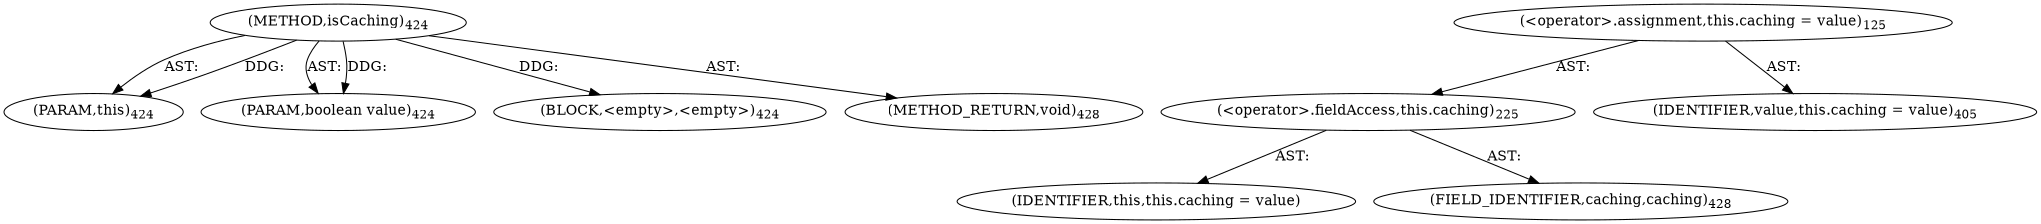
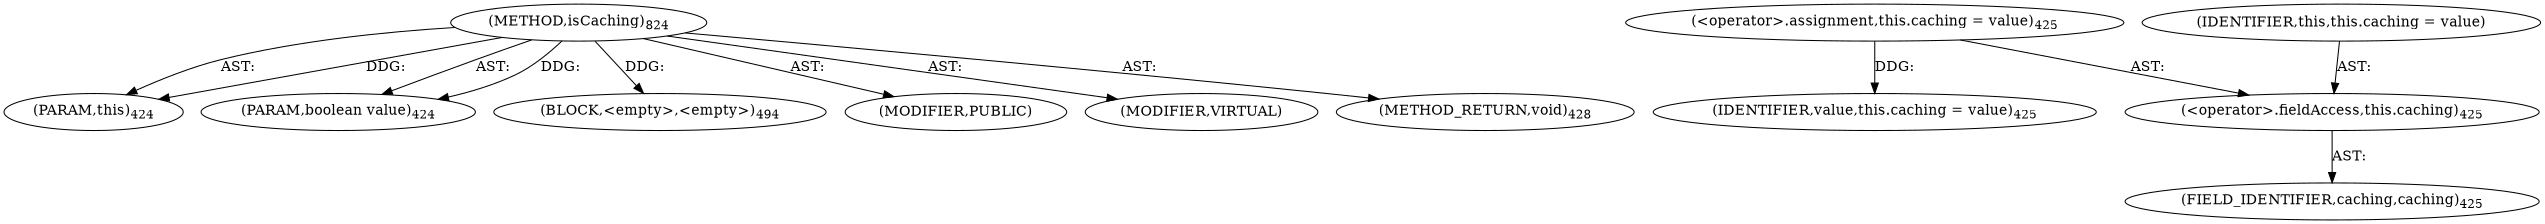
node "(METHOD,isCaching)": text "424" -> "824"
node "(<operator>.assignment,this.caching = value)": text "125" -> "425"
edge "(<operator>.assignment,this.caching = value)" -> "(IDENTIFIER,value,this.caching = value)": label "AST: " -> "DDG: "
node "(BLOCK,<empty>,<empty>)": text "424" -> "494"
node "(<operator>.fieldAccess,this.caching)": text "225" -> "425"
node "(IDENTIFIER,value,this.caching = value)": text "405" -> "425"
node "(MODIFIER,PUBLIC)": added
node "(MODIFIER,VIRTUAL)": added
edge "(<operator>.fieldAccess,this.caching)" -> "(IDENTIFIER,this,this.caching = value)": reversed
node "(FIELD_IDENTIFIER,caching,caching)": text "428" -> "425"
